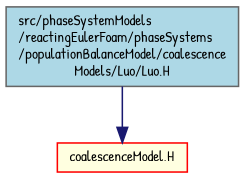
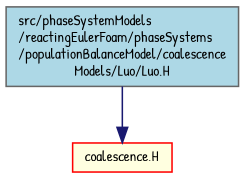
node "coalescenceModel.H": label "coalescenceModel.H" -> "coalescence.H"
